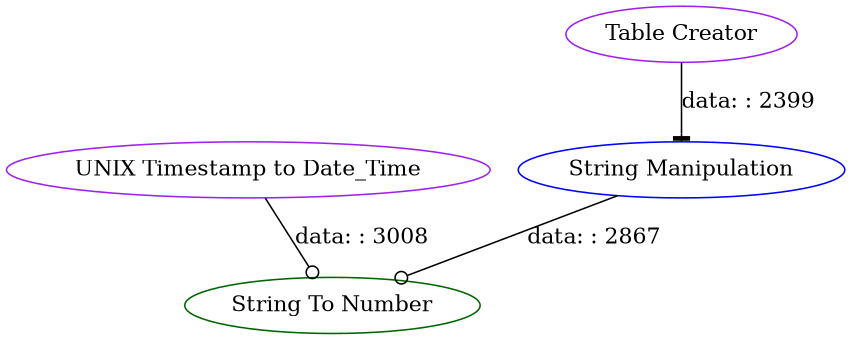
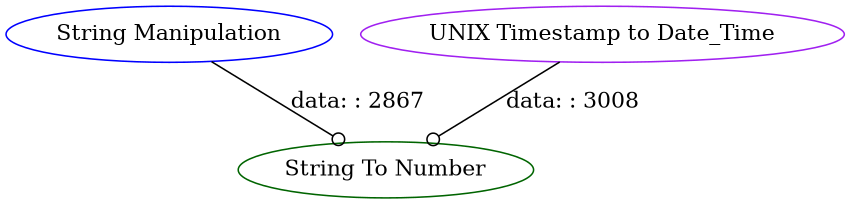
node "Table Creator": removed
